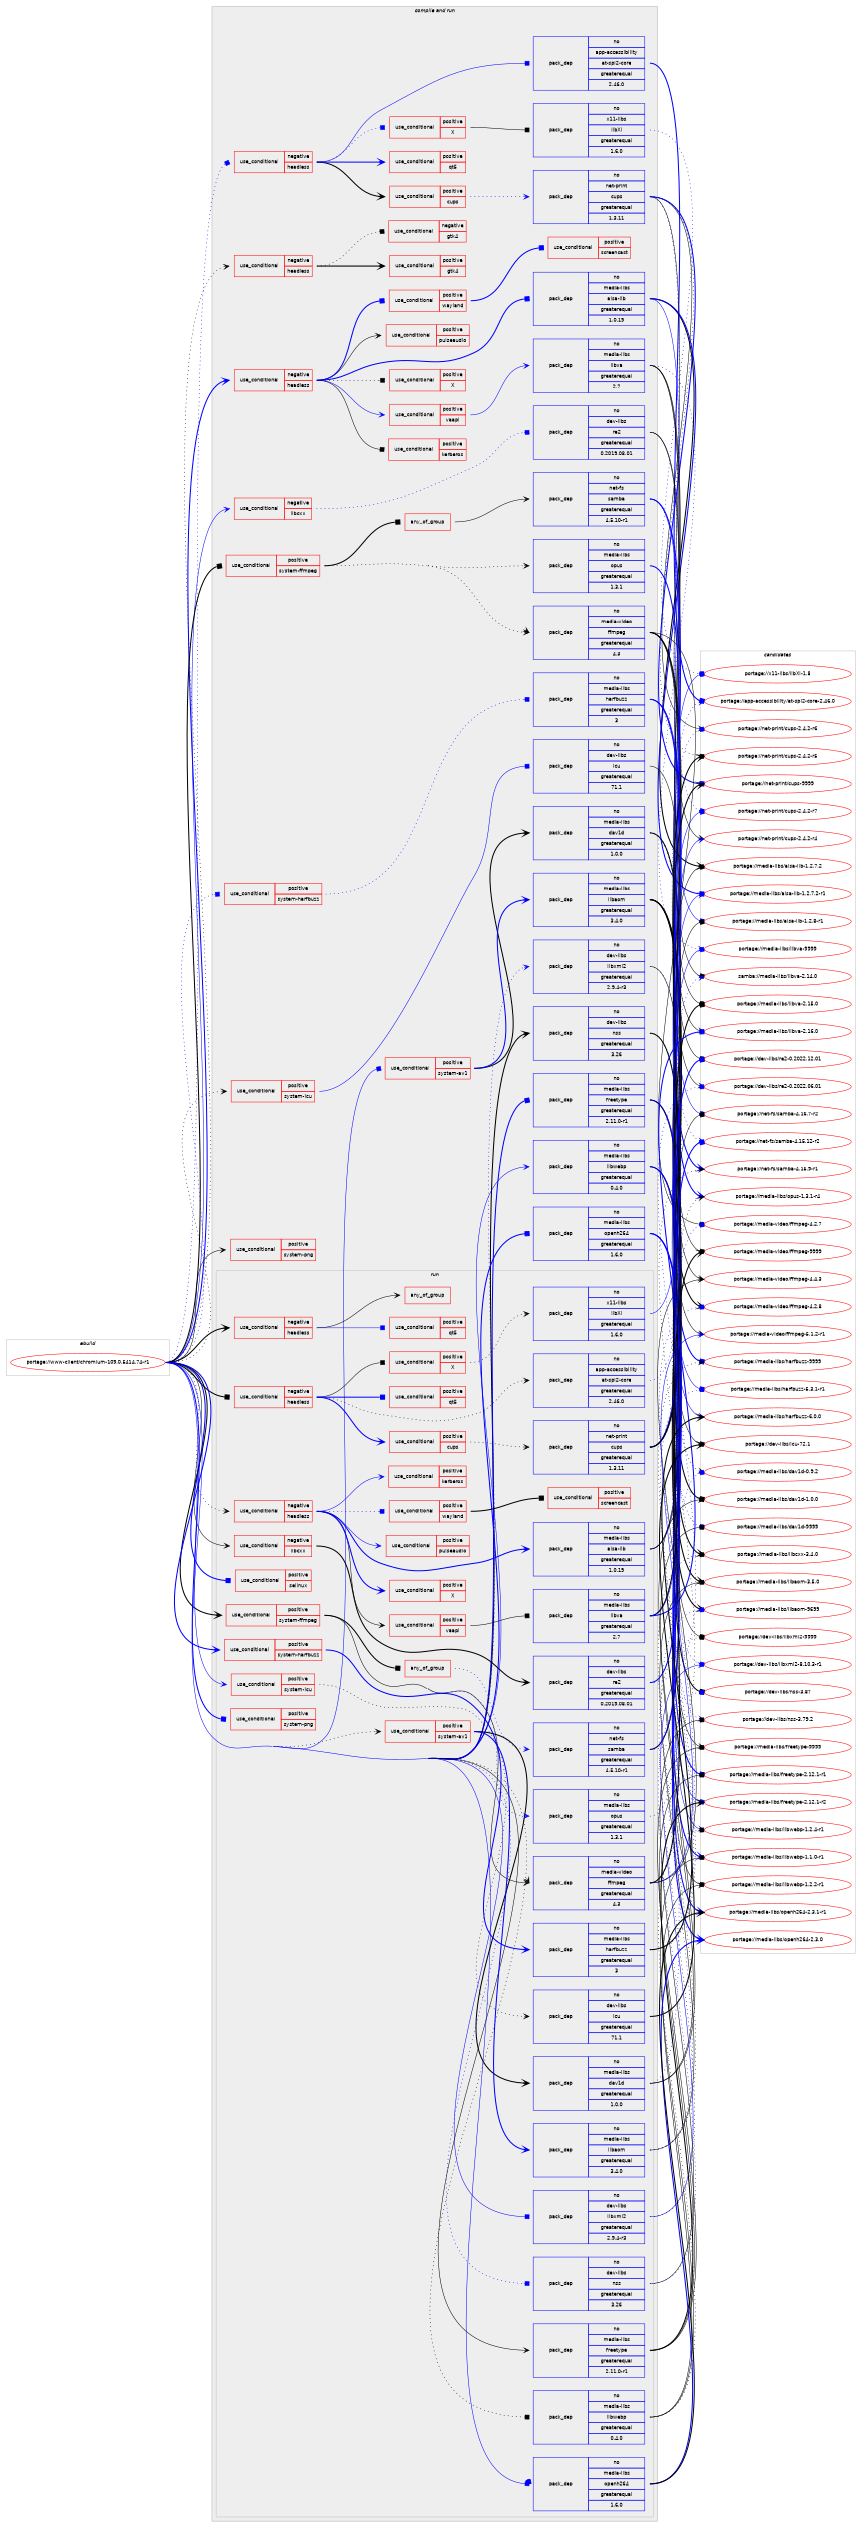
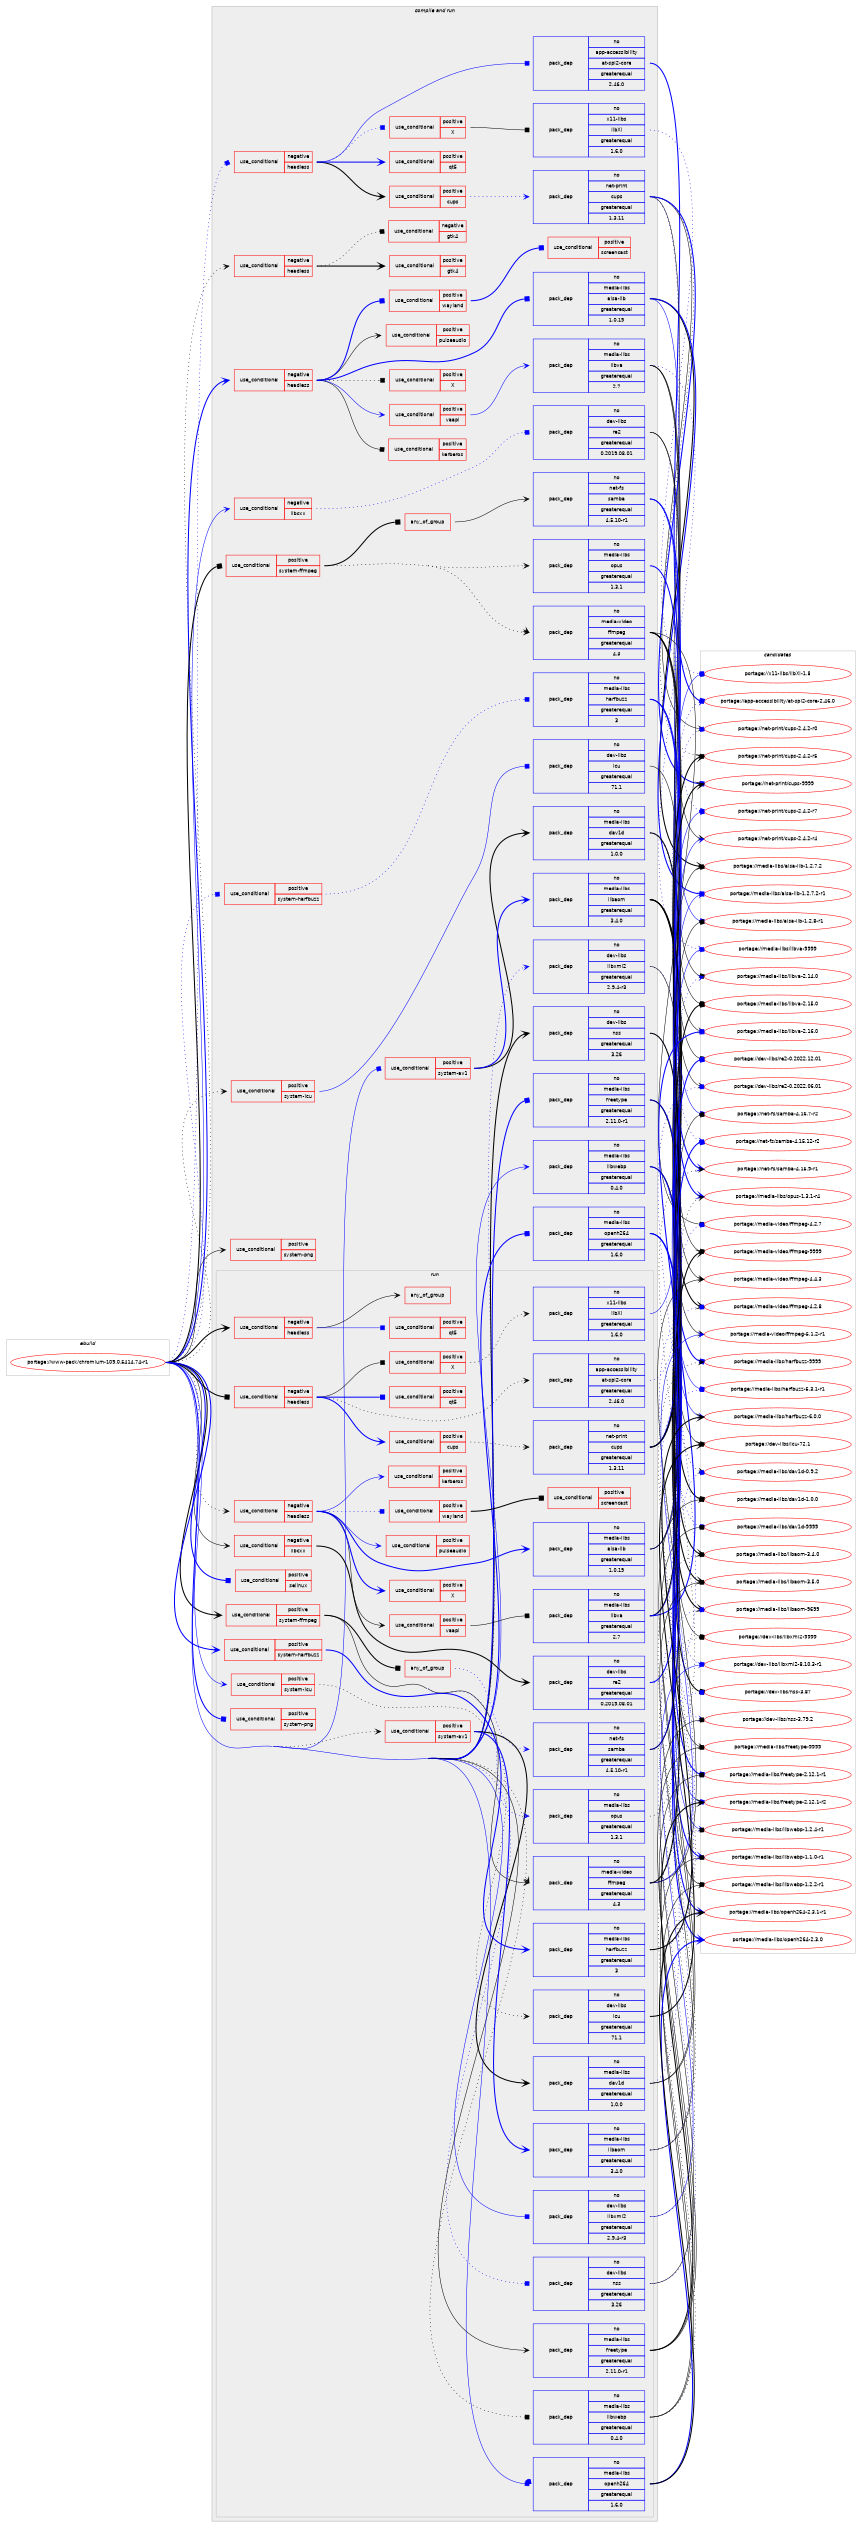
node "portage://net-print/cups-2.4.2-r6": label "portage://net-print/cups-2.4.2-r6" -> "portage://net-print/cups-2.4.2-r0"
node "samba://media-libs/libva-2.14.0": label "samba://media-libs/libva-2.14.0" -> "portage://media-libs/libva-2.14.0"
node "portage://www-client/chromium-109.0.5414.74-r1": label "portage://www-client/chromium-109.0.5414.74-r1" -> "portage://www-pack/chromium-109.0.5414.74-r1"
node "portage://media-libs/libcxx-3.4.0": label "portage://media-libs/libcxx-3.4.0" -> "portage://media-libs/libaom-3.4.0"
